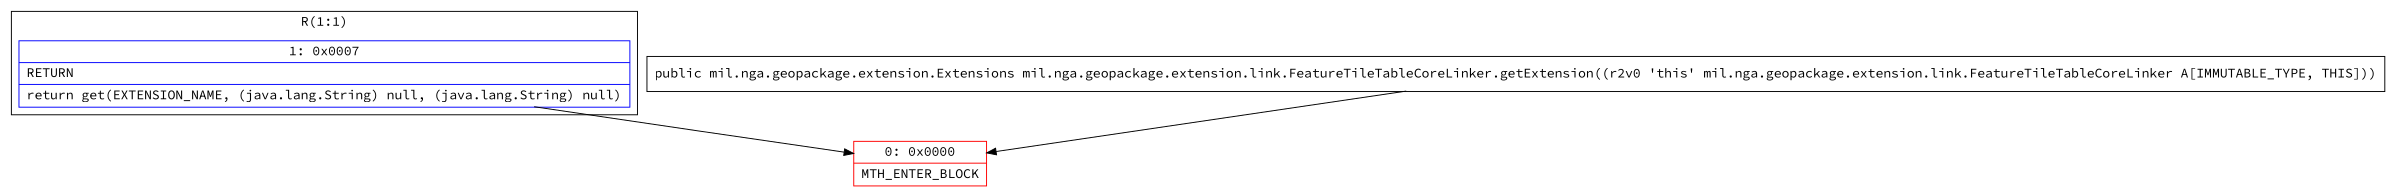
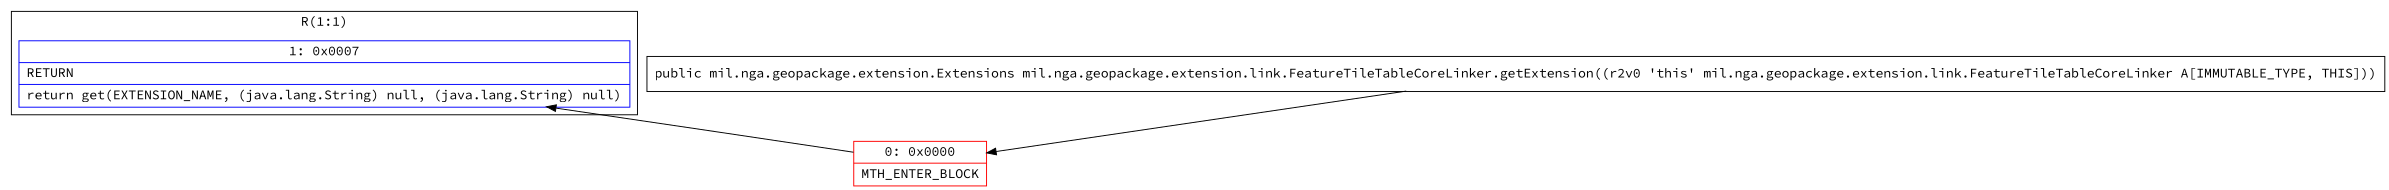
edge "1: 0x0007" -> "0: 0x0000": reversed
